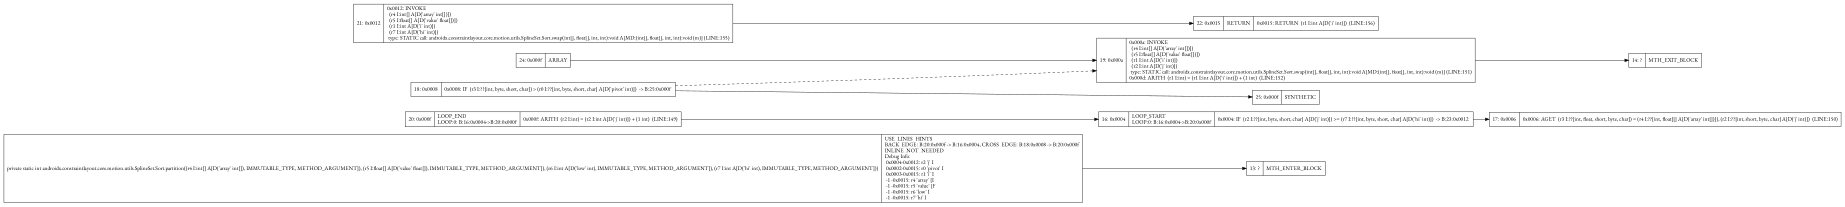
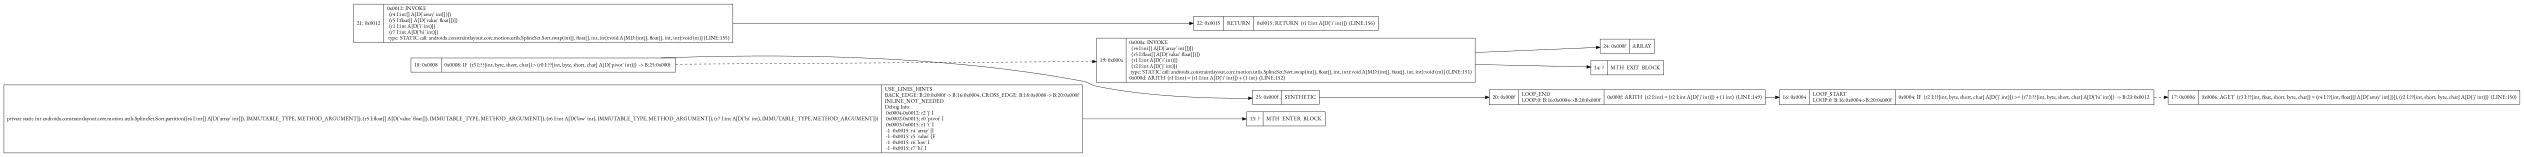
edge "24: 0x000f" -> "19: 0x000a": reversed
edge "25: 0x000f" -> "20: 0x000f": added
edge "16: 0x0004" -> "17: 0x0006": style solid -> dashed
